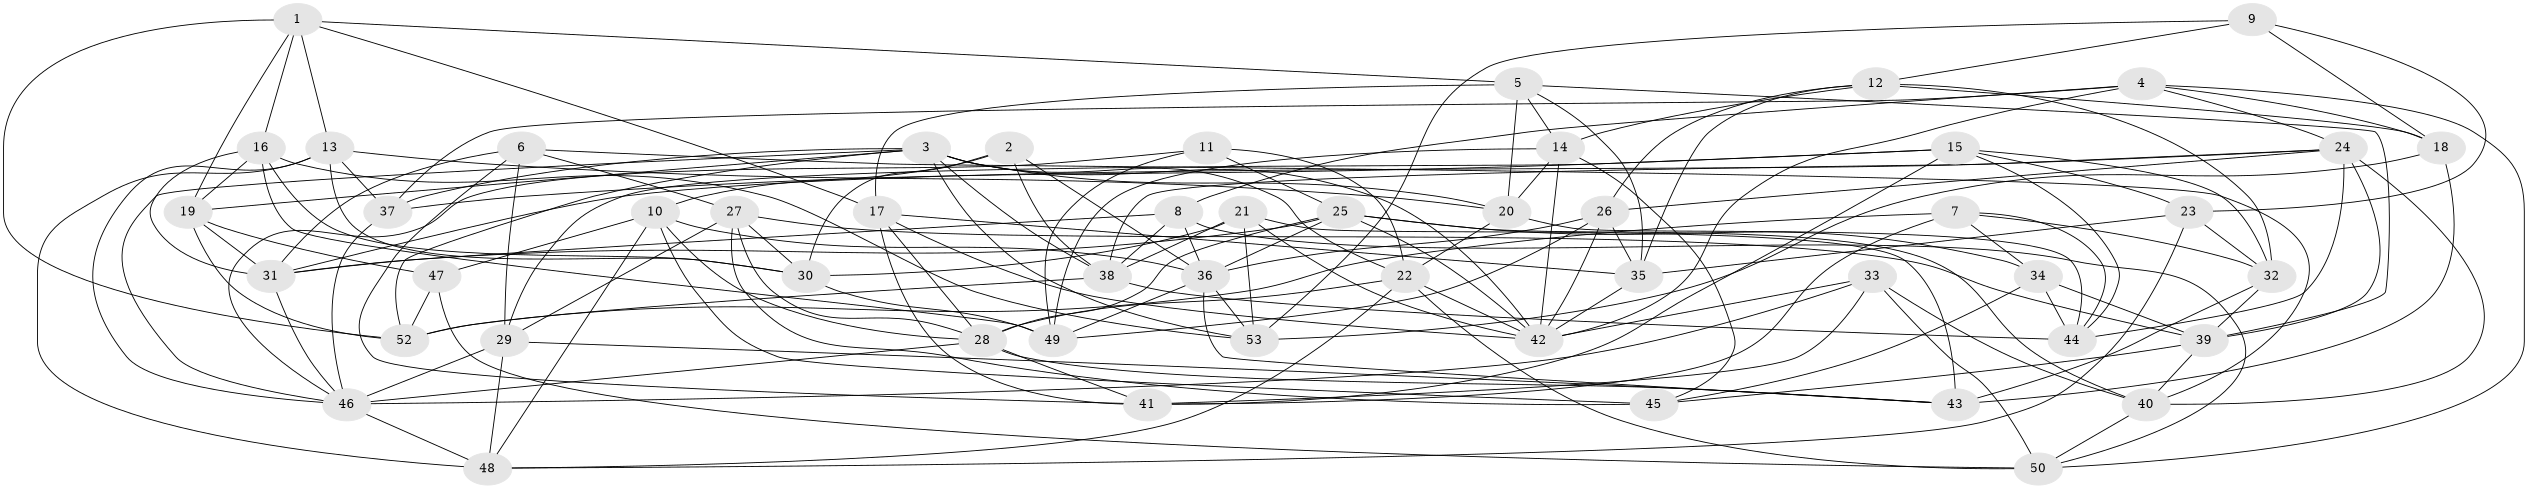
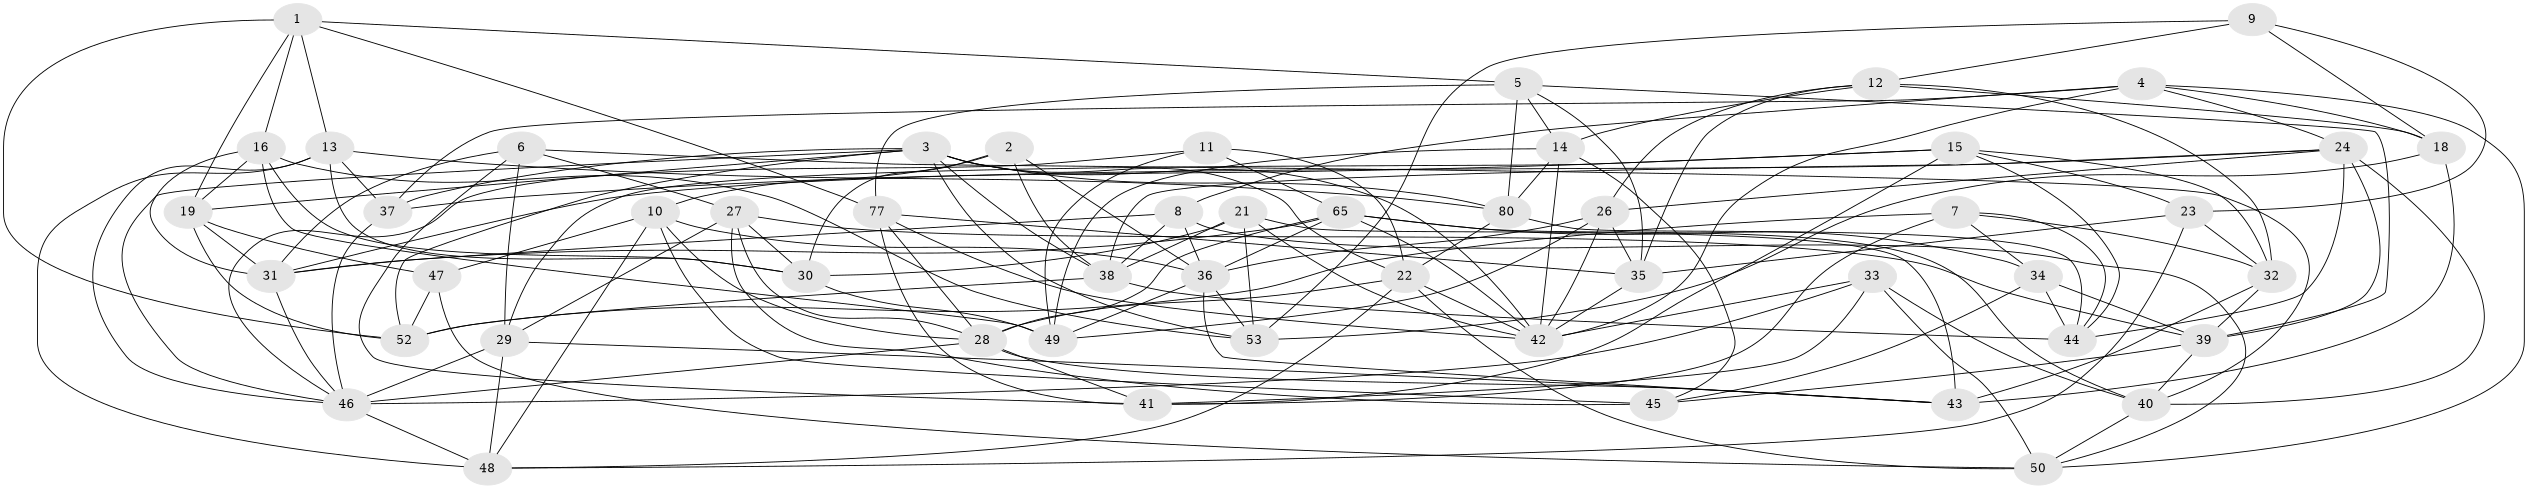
node "17": label "17" -> "77"
node "25": label "25" -> "65"
node "20": label "20" -> "80"
